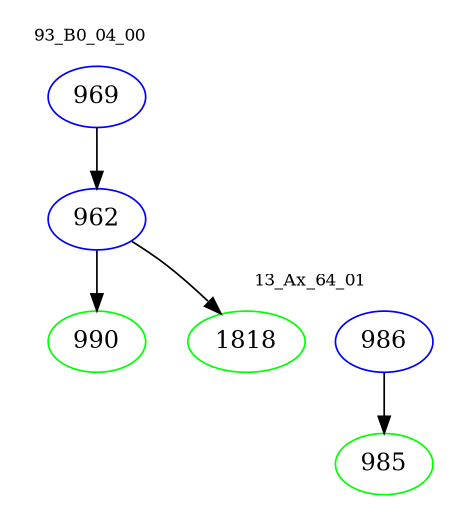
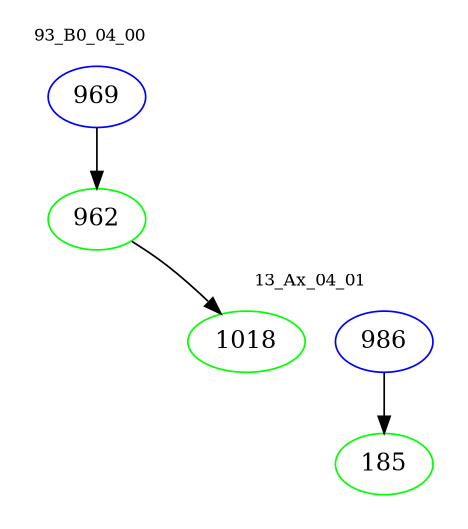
node "962": color blue -> green
cluster "13_Ax_64_01": label "13_Ax_64_01" -> "13_Ax_04_01"
node "990": removed
node "1818": label "1818" -> "1018"
node "985": label "985" -> "185"
